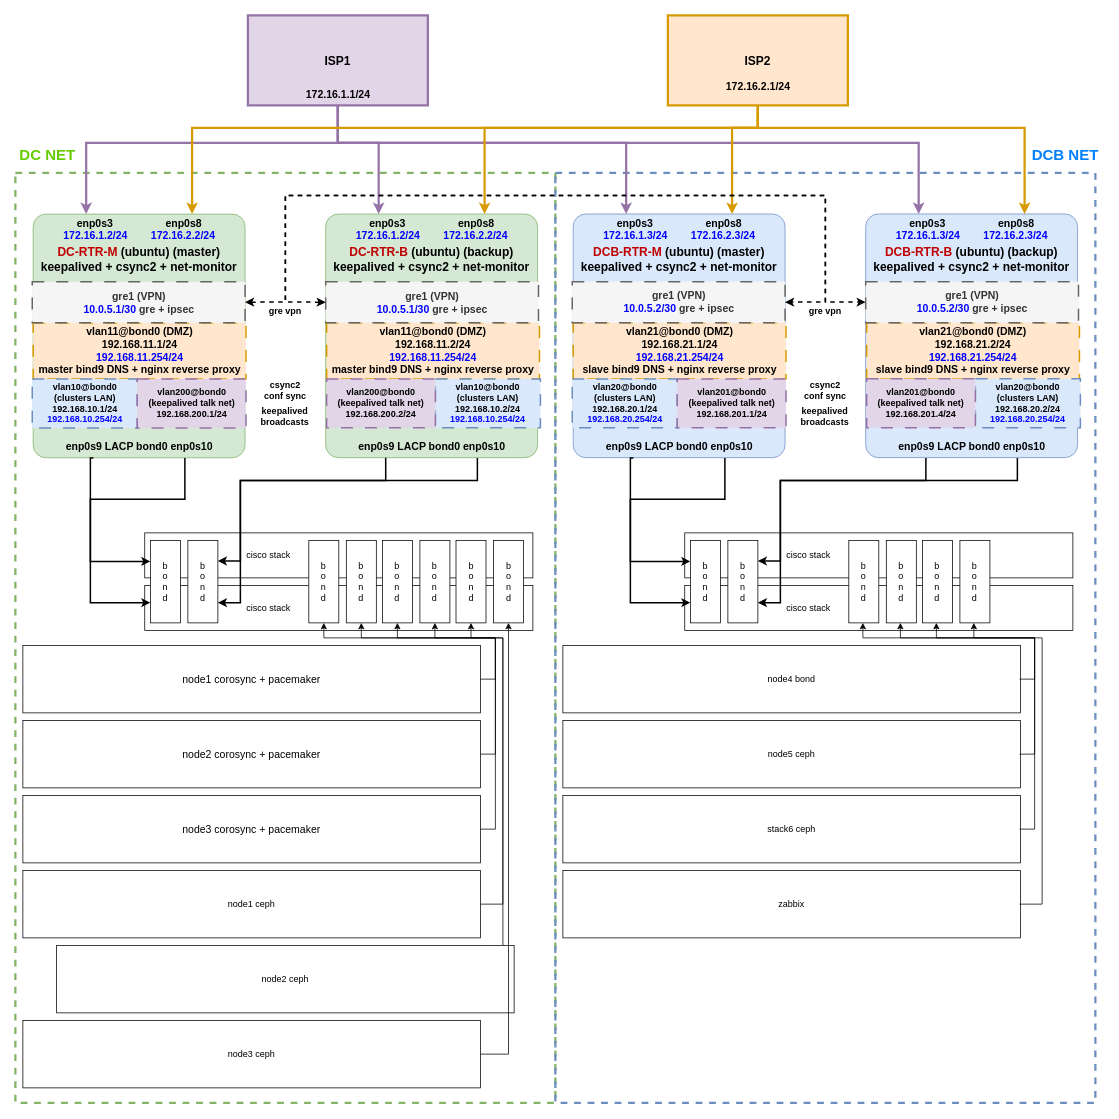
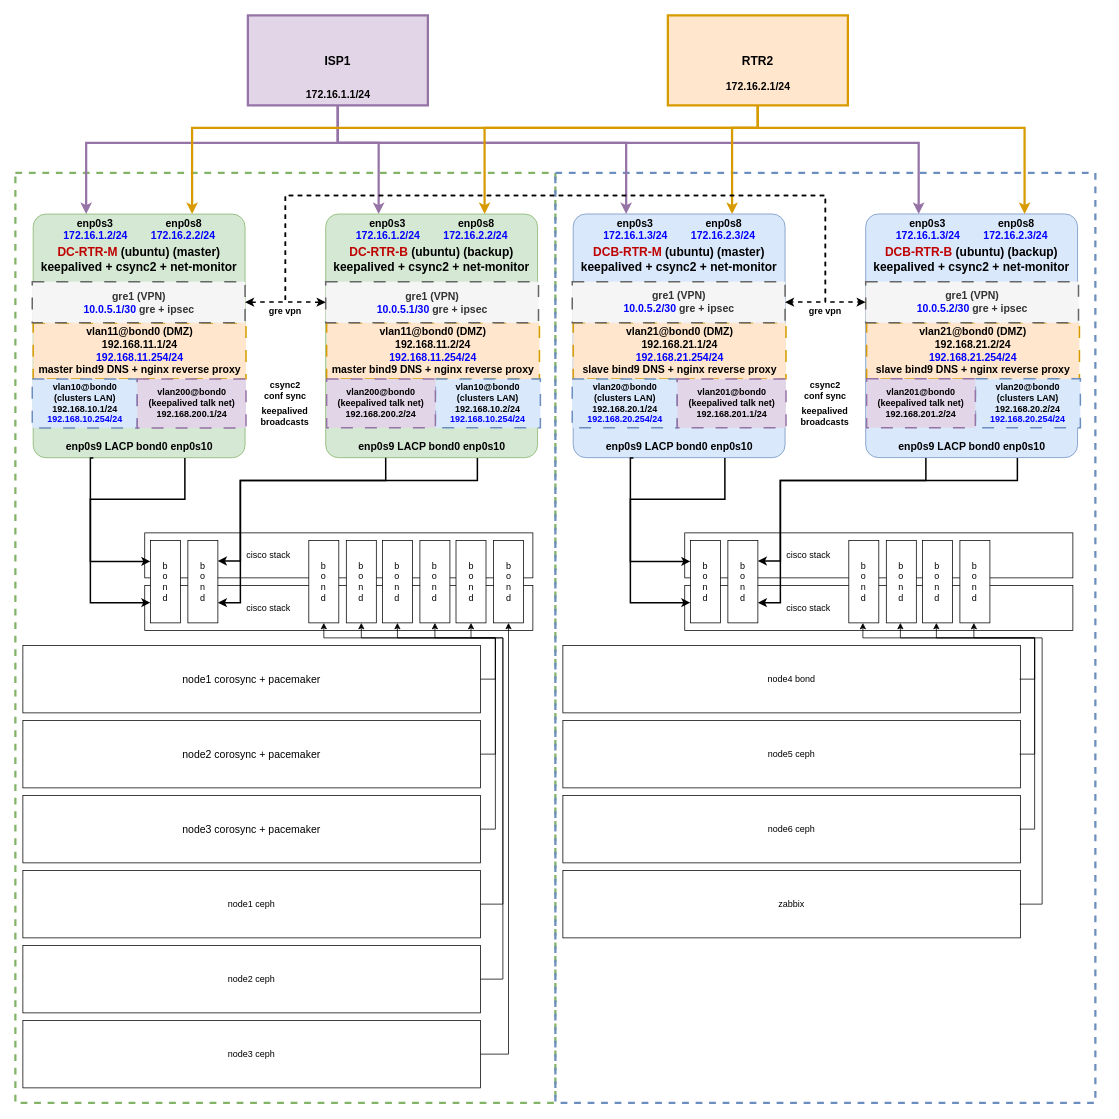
node "ISP2": label "ISP2" -> "RTR2"
node "DC NET": removed
node "DCB NET": removed
node "vlan201@bond0 (keepalived talk net) 192.168.201.4/24": label "vlan201@bond0 (keepalived talk net) 192.168.201.4/24" -> "vlan201@bond0 (keepalived talk net) 192.168.201.2/24"
node "stack6 ceph": label "stack6 ceph" -> "node6 ceph"
node "node2 ceph": moved (285, 979) -> (252, 979)
